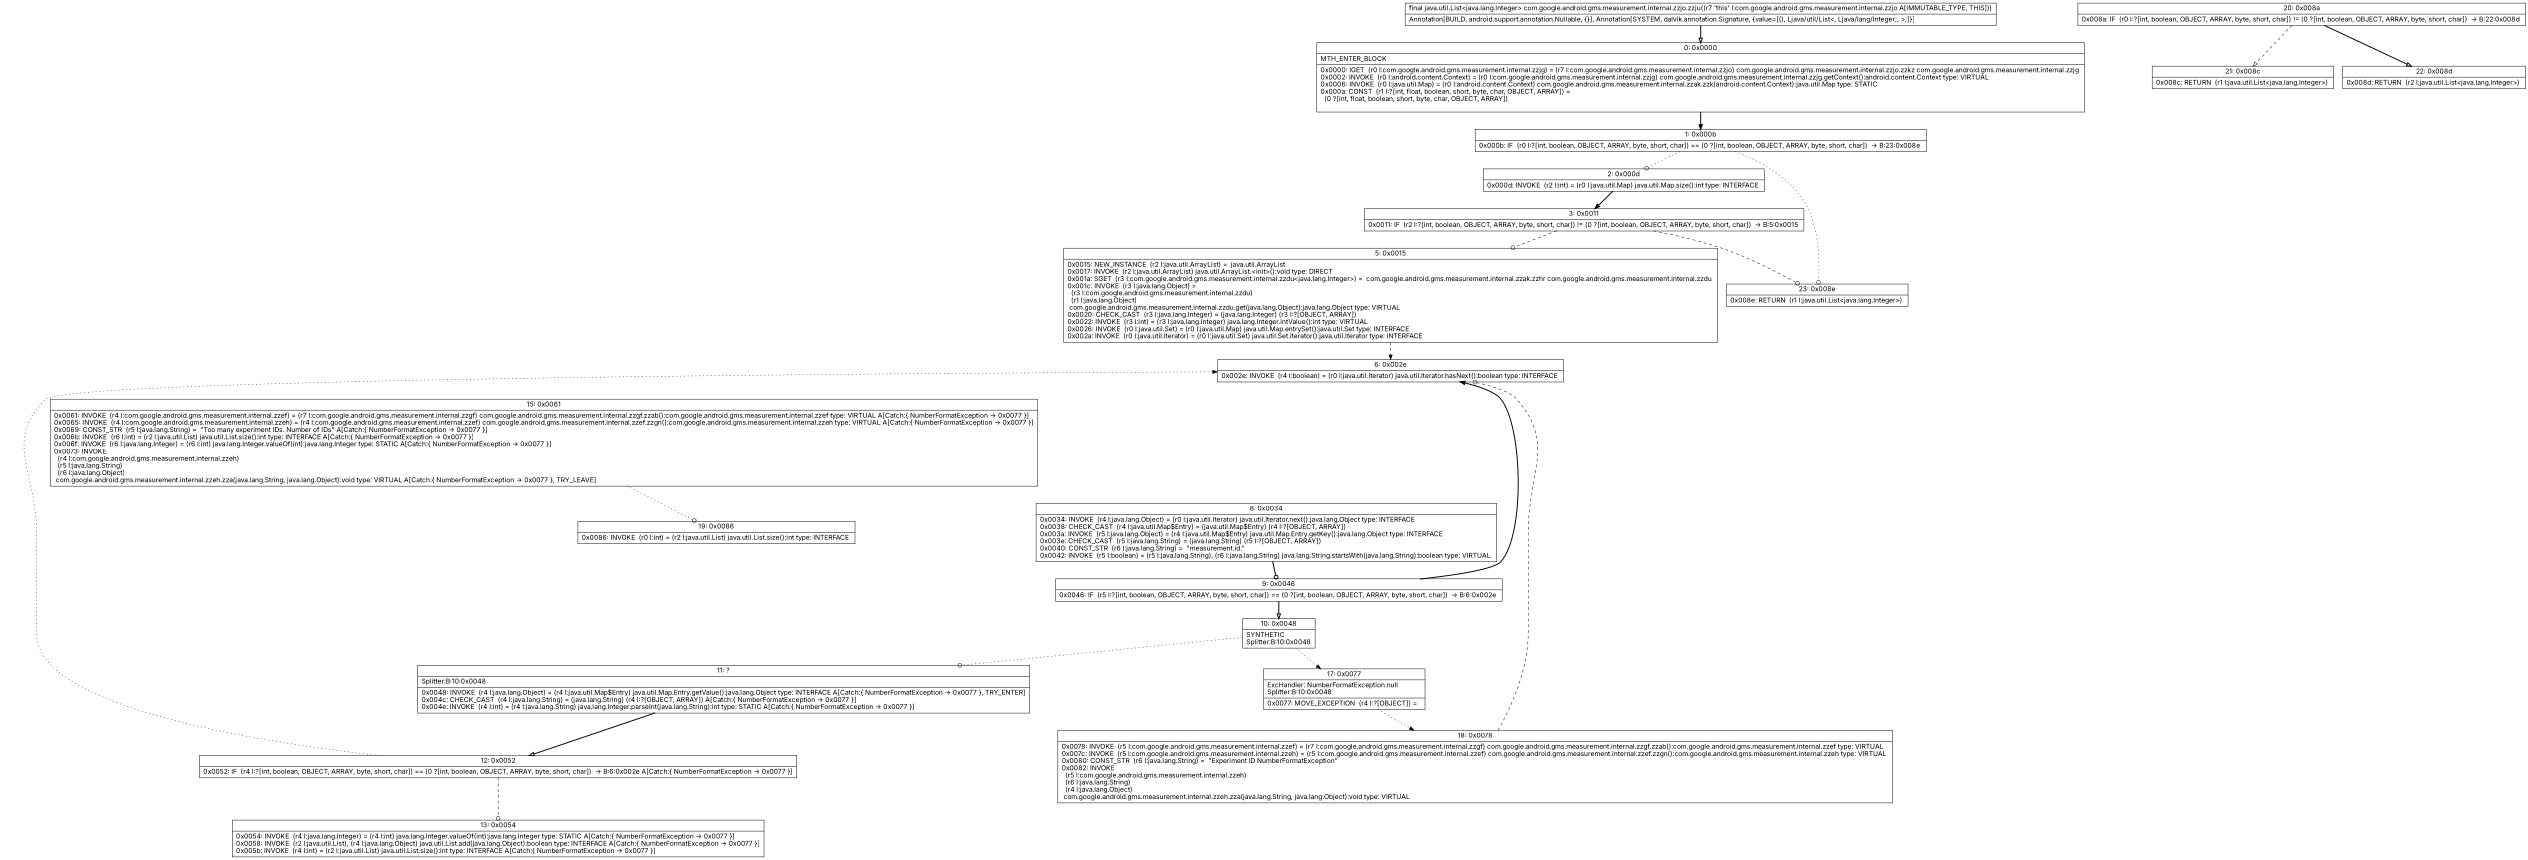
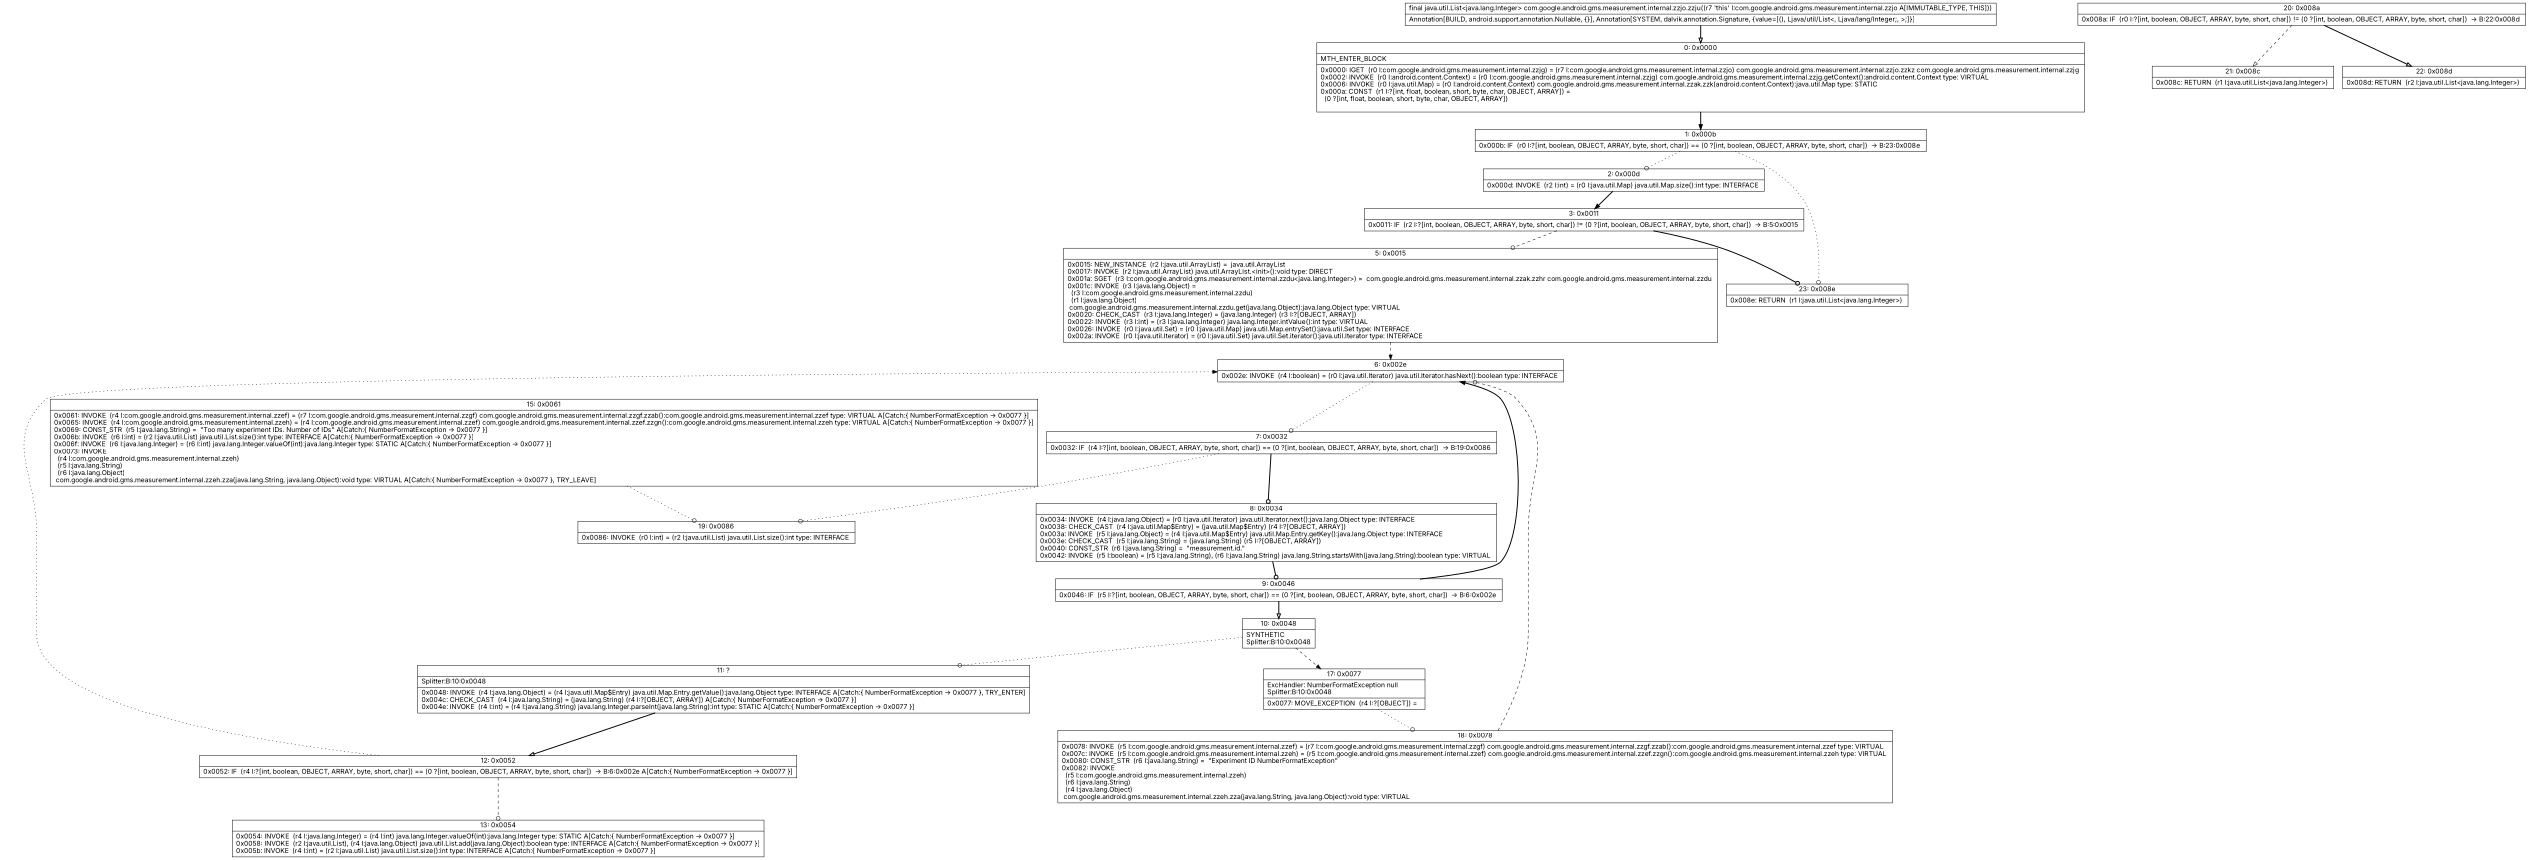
edge "3: 0x0011" -> "23: 0x008e": style dashed -> bold
node "7: 0x0032": added
edge "10: 0x0048" -> "17: 0x0077": style dotted -> dashed
edge "17: 0x0077" -> "18: 0x0078": arrowhead normal -> odot
